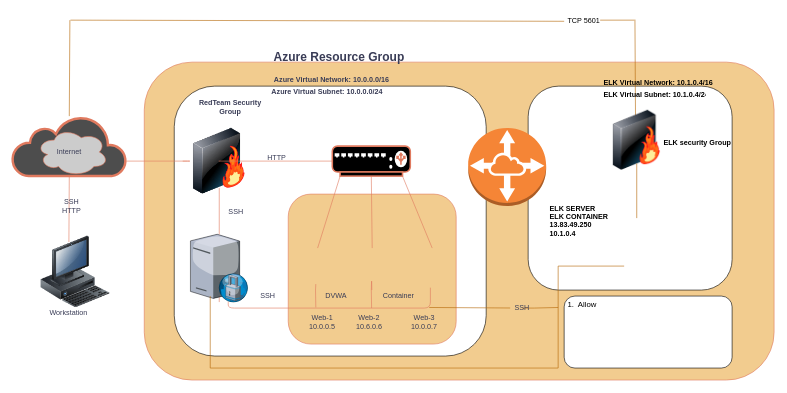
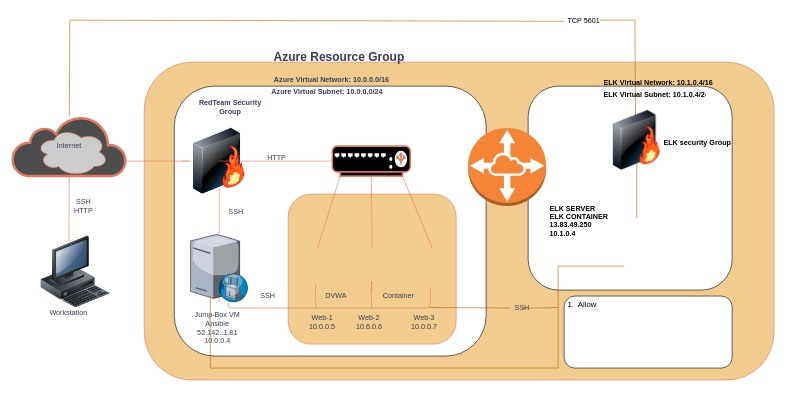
node "Internet": moved (69, 152) -> (69, 146)
node "SSH HTTP": moved (72, 206) -> (84, 206)
node "Jump-Box VM Ansible 52.142..1.81 10.0.0.4": added
